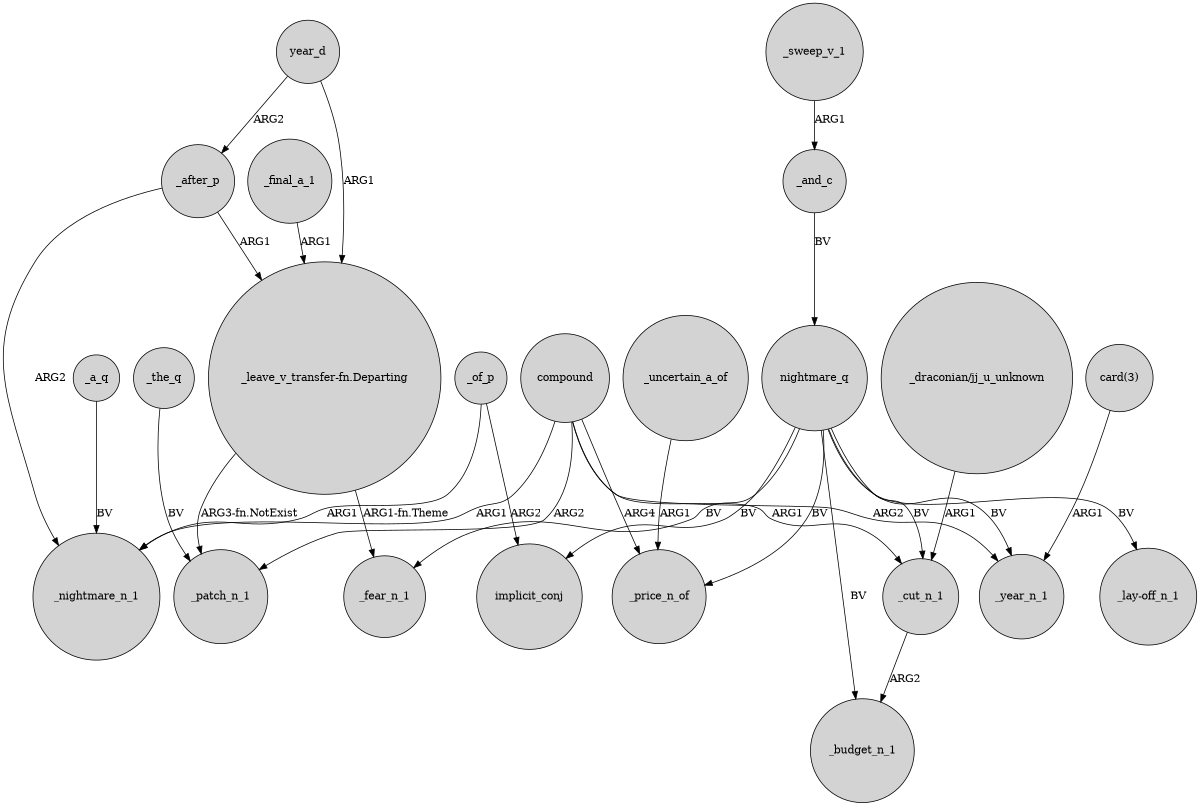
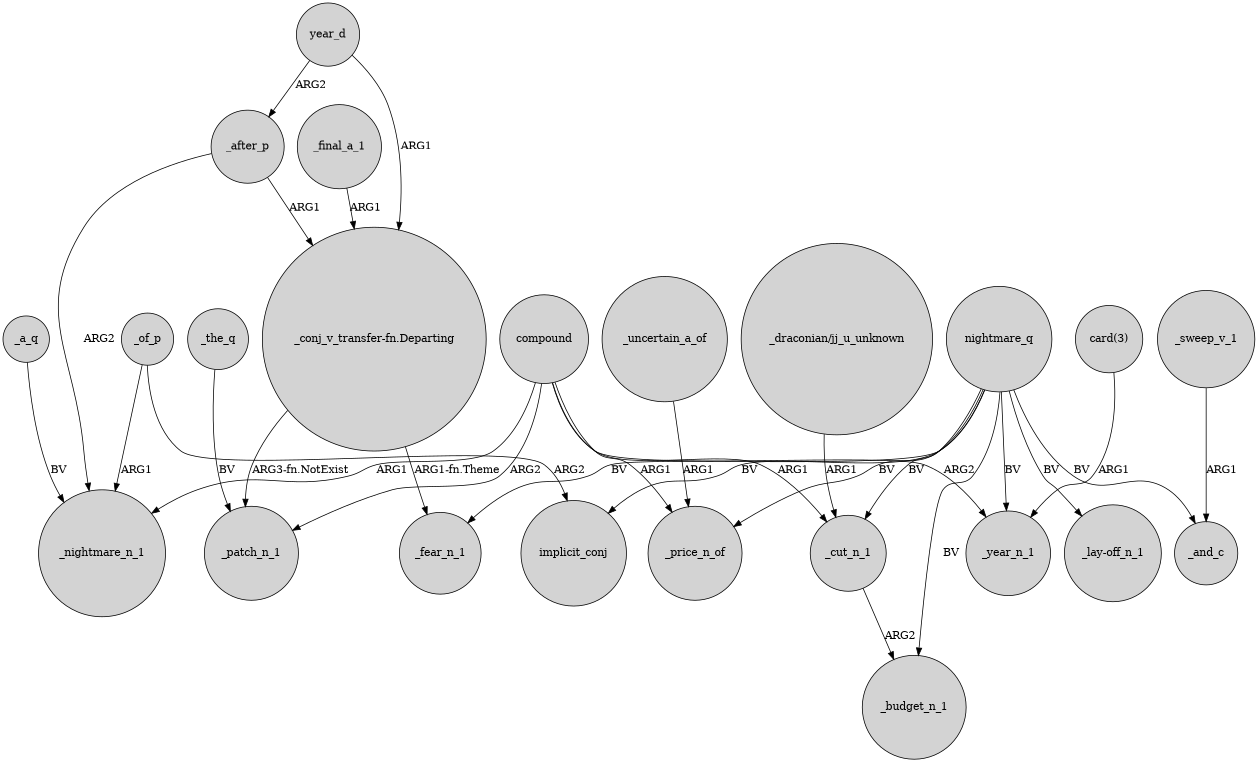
edge "_and_c" -> "nightmare_q": reversed
node "_leave_v_transfer-fn.Departing": label "_leave_v_transfer-fn.Departing" -> "_conj_v_transfer-fn.Departing"
edge "compound" -> "_price_n_of": label "ARG4" -> "ARG1"
